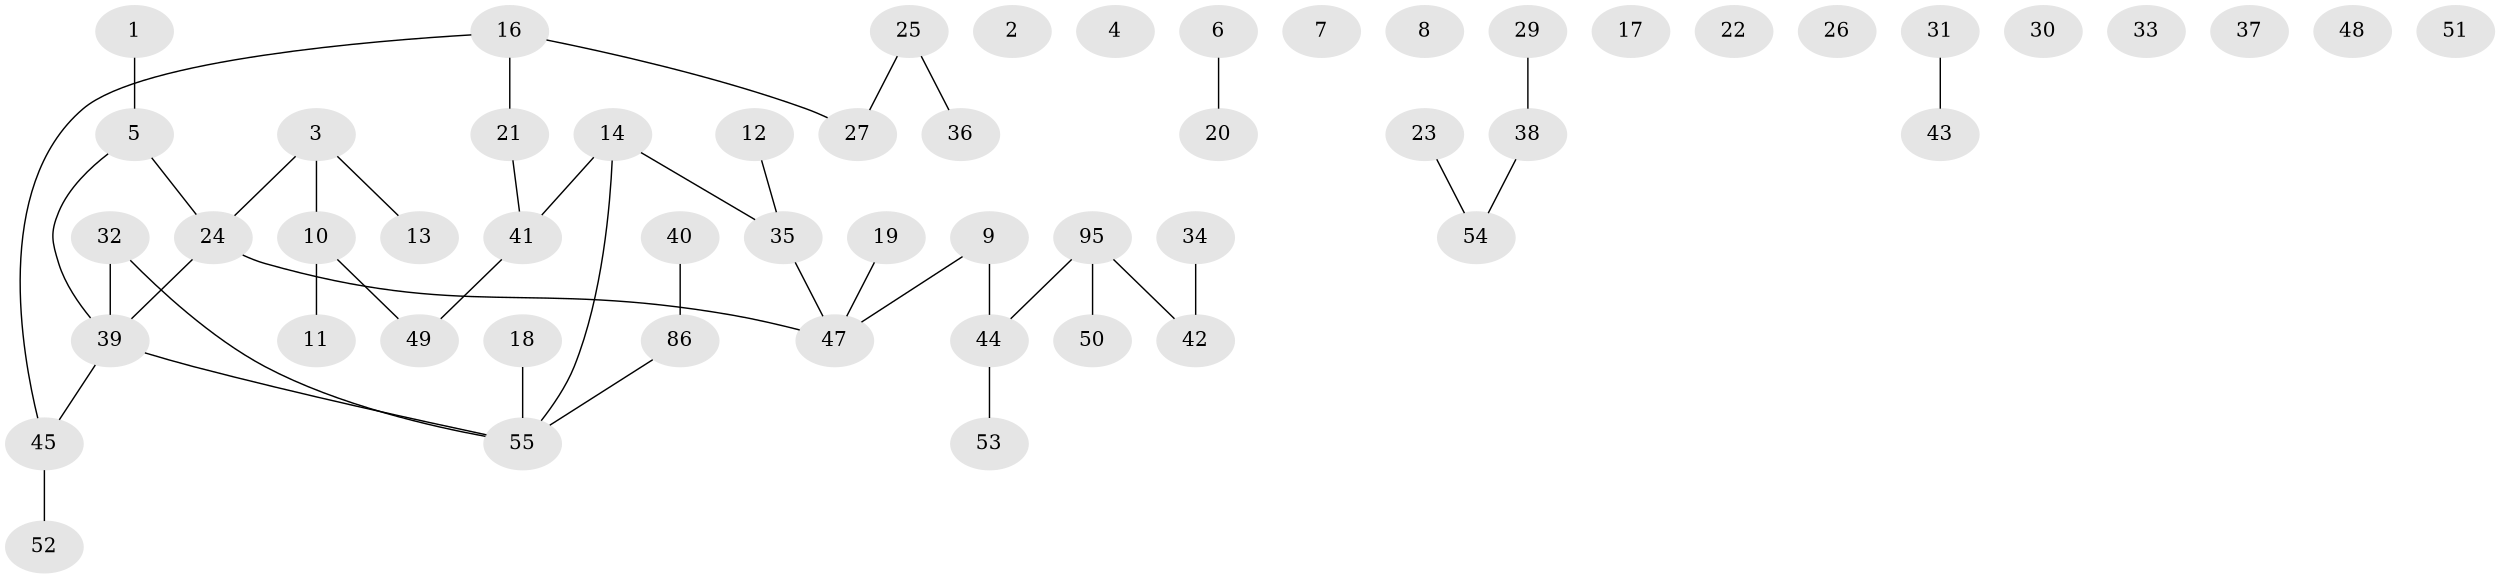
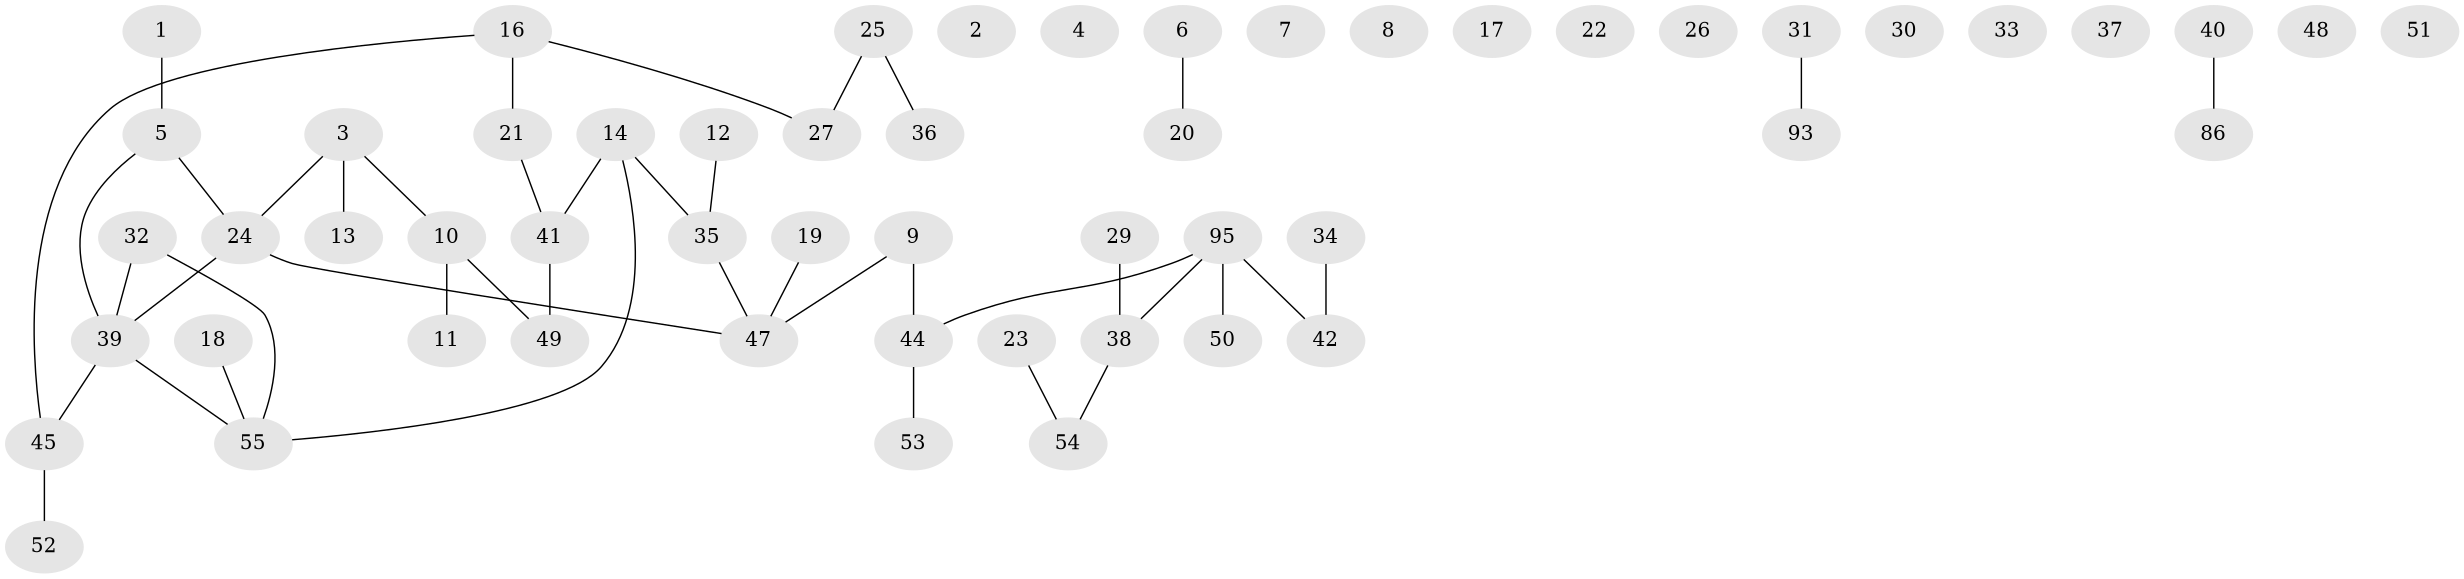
node "43": label "43" -> "93"
edge "95" -- "38": added
edge "86" -- "55": removed
